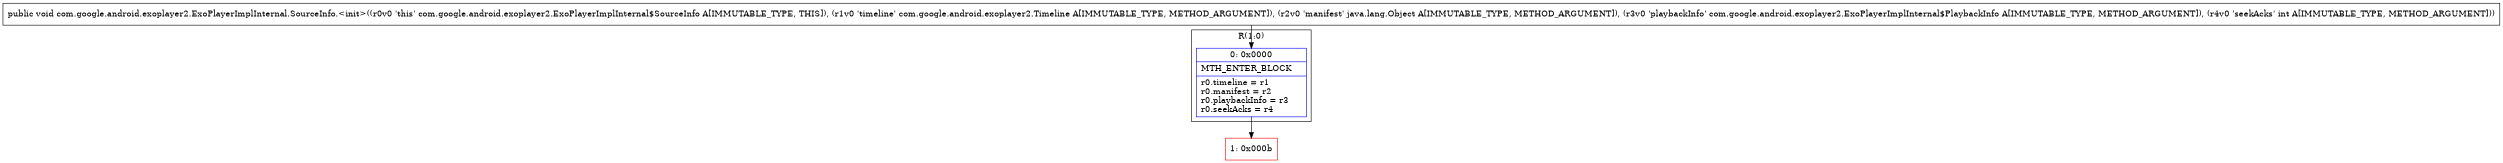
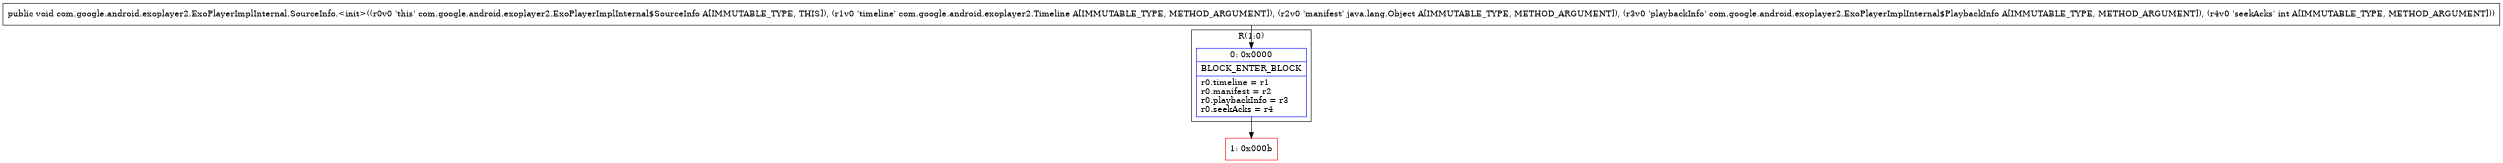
node "0: 0x0000": text "MTH_ENTER_BLOCK" -> "BLOCK_ENTER_BLOCK"
